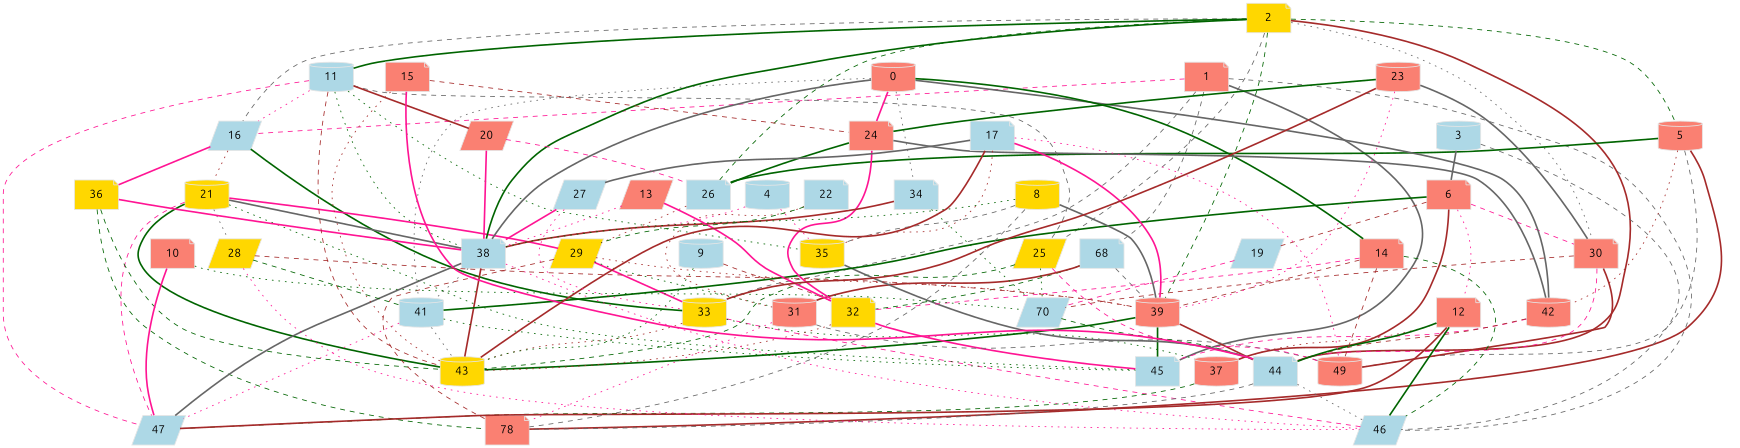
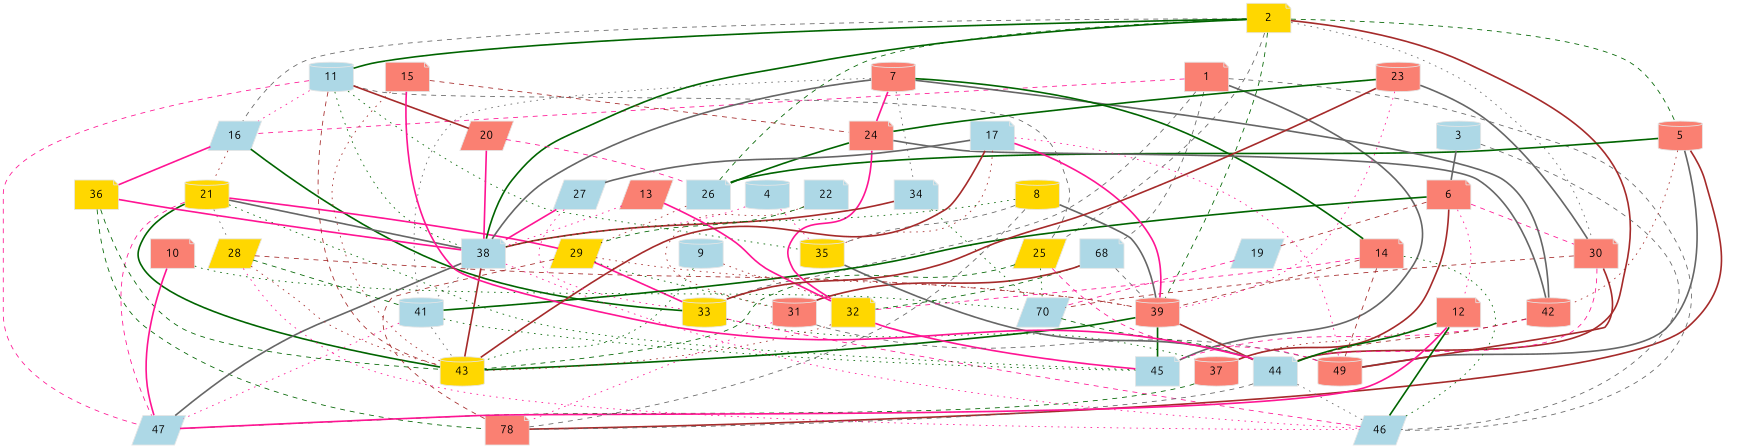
node "0": label "0" -> "7"
edge "9" -- "32": style dashed -> dotted
edge "14" -- "46": style dashed -> dotted
edge "33" -- "43": now "28" -- "43"
edge "5" -- "49": style dashed -> bold
edge "12" -- "47": color brown -> deeppink
